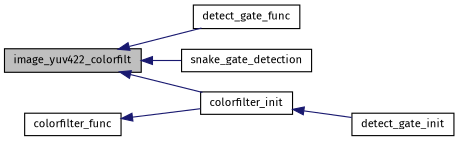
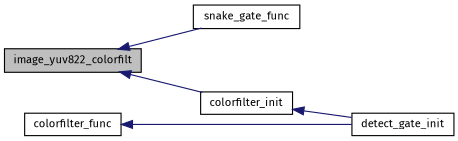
node "detect_gate_func": label "detect_gate_func" -> "snake_gate_func"
node "image_yuv422_colorfilt": label "image_yuv422_colorfilt" -> "image_yuv822_colorfilt"
node "snake_gate_detection": removed
edge "colorfilter_init" -> "colorfilter_func": now "detect_gate_init" -> "colorfilter_func"
